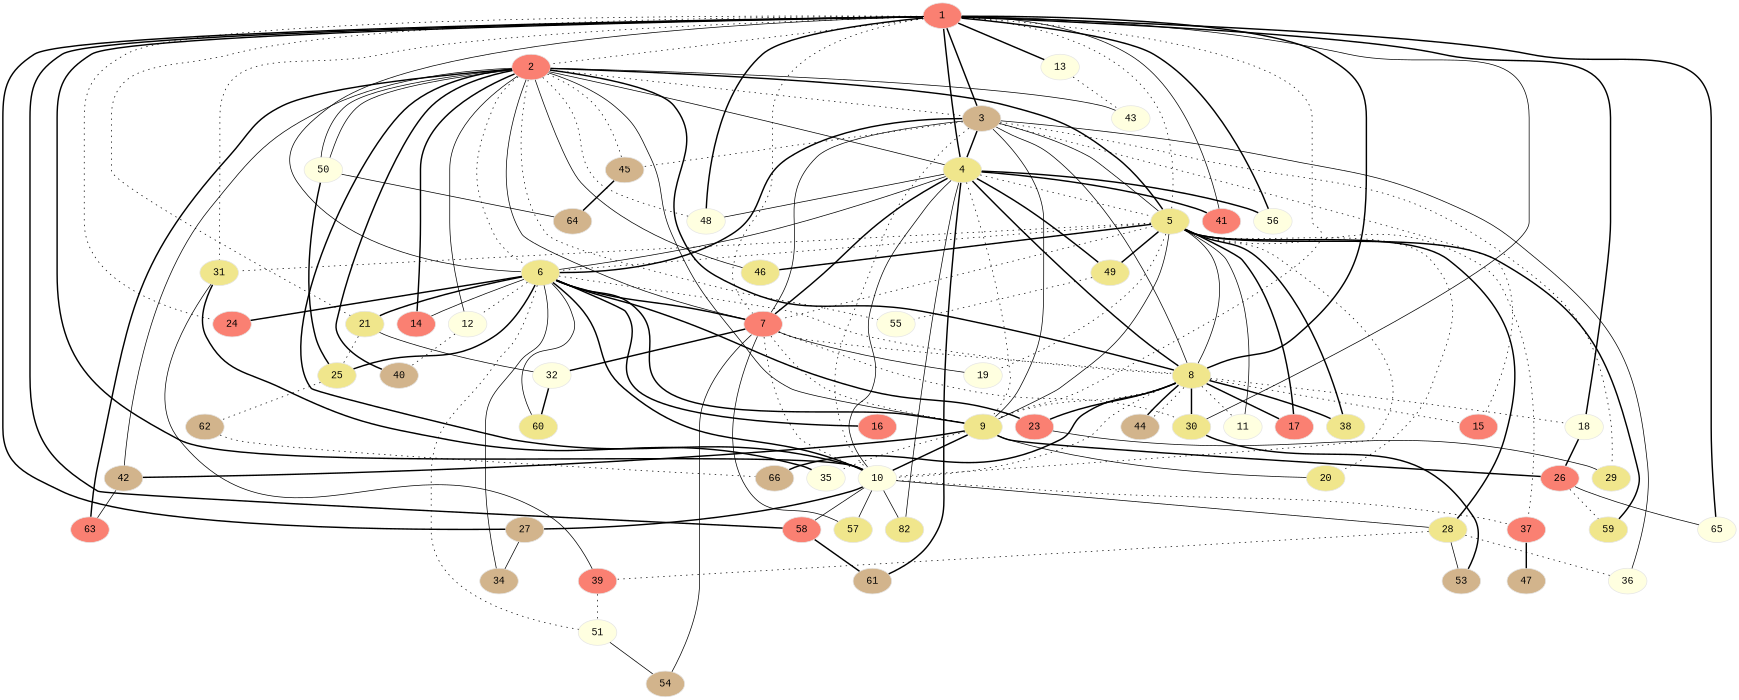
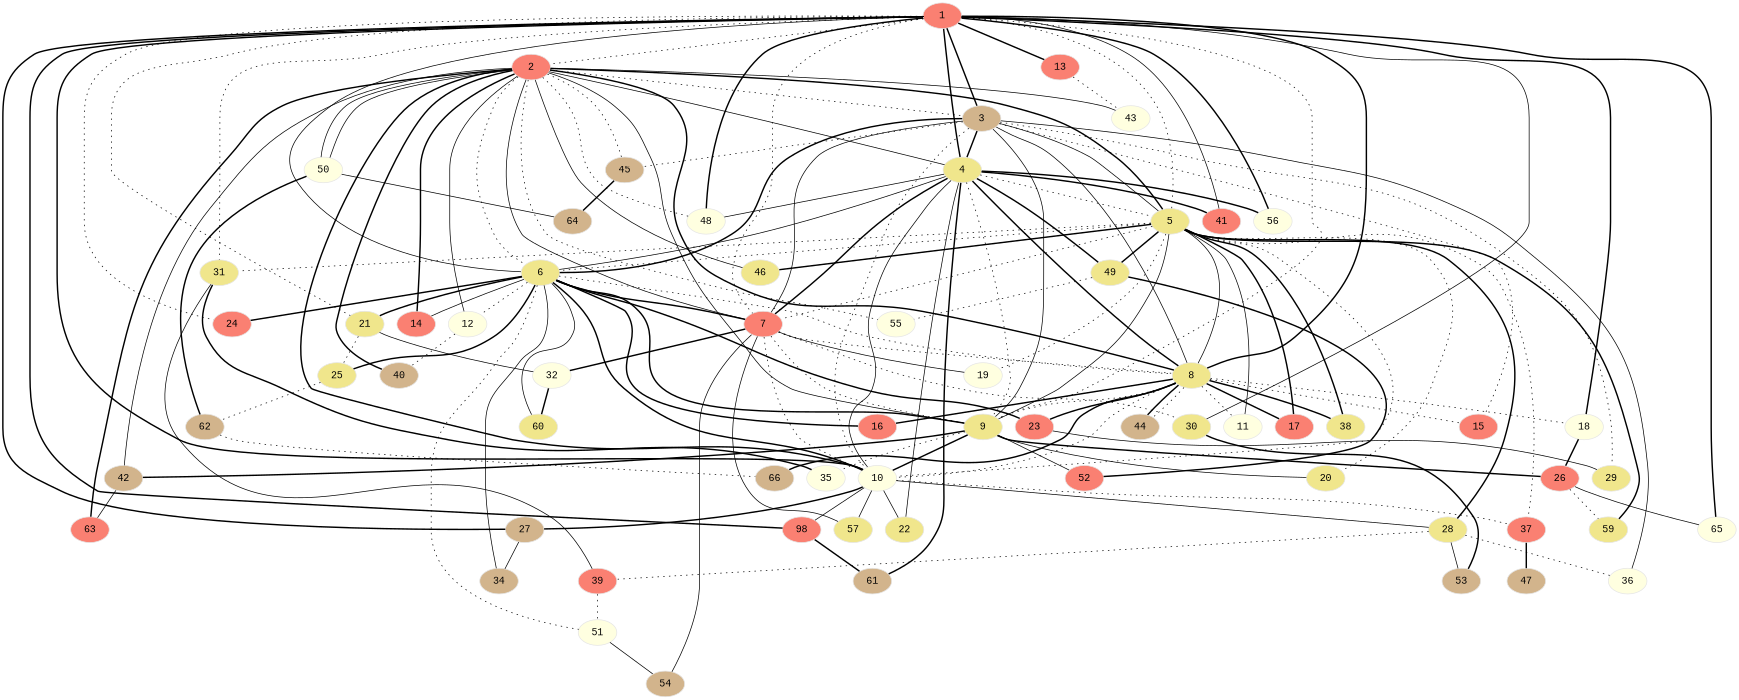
node "13": fillcolor lightyellow -> salmon
edge "50" -- "25": now "50" -- "62"
edge "8" -- "30": now "8" -- "16"
node "52": added
node "58": label "58" -> "98"
node "82": label "82" -> "22"
